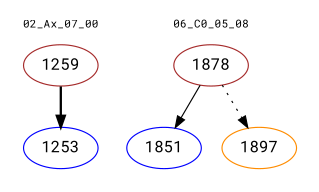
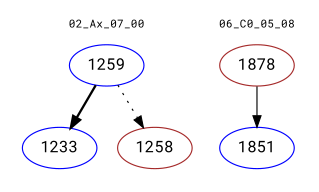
node "1259": color brown -> blue
node "1253": label "1253" -> "1233"
node "1258": added
node "1897": removed
